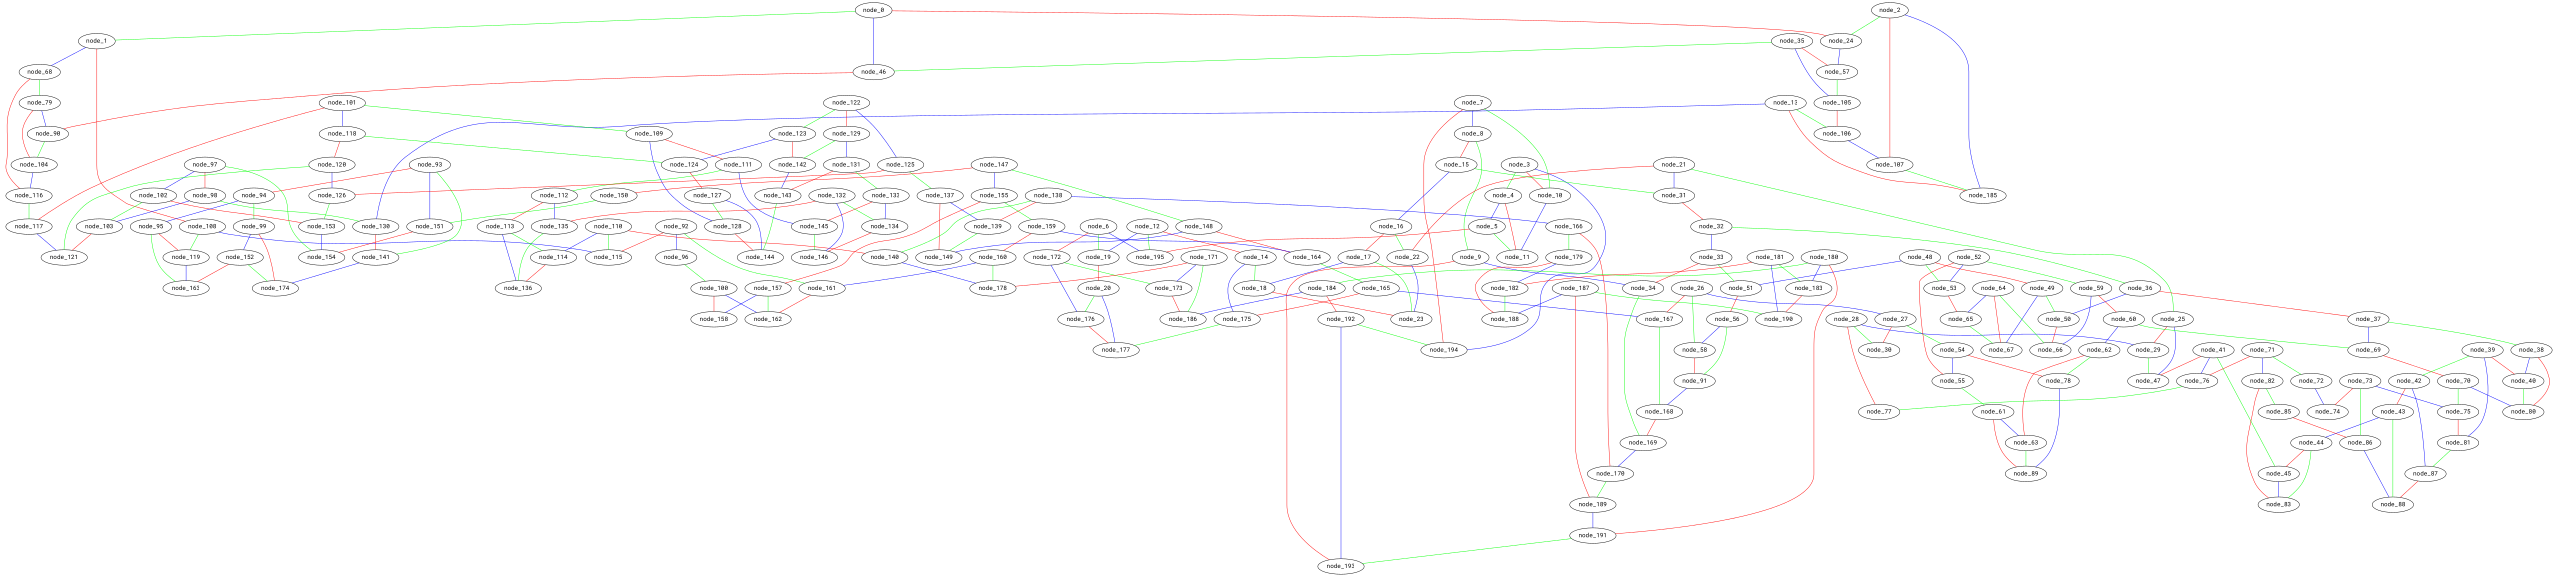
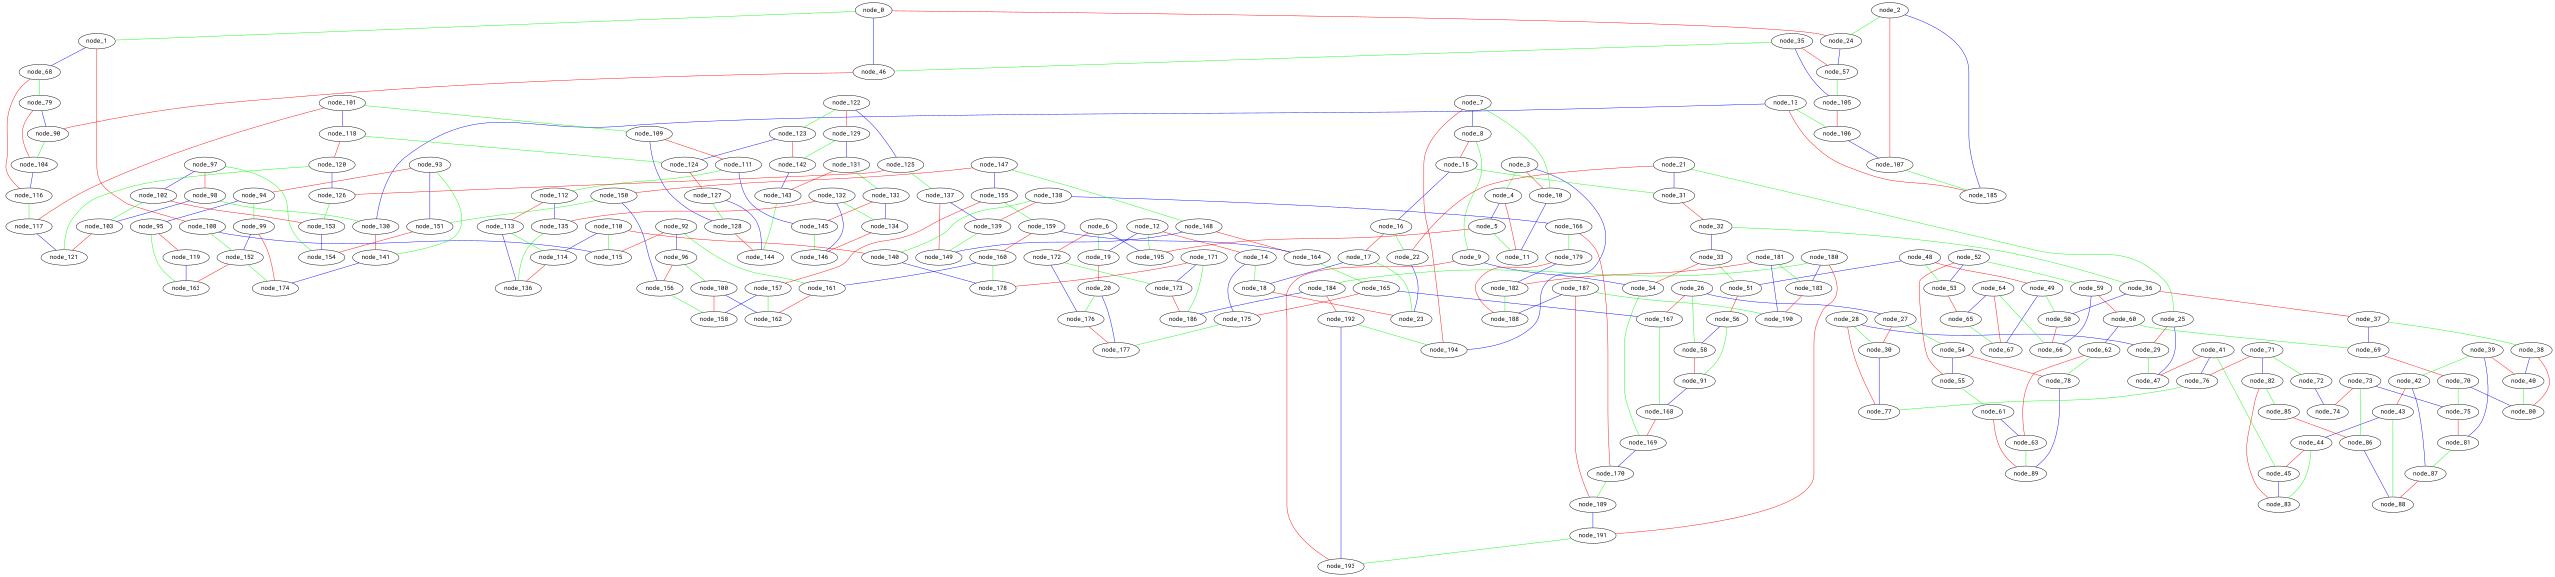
edge "node_108" -- "node_119": now "node_108" -- "node_152"
node "node_156": added
edge "node_30" -- "node_77": added
